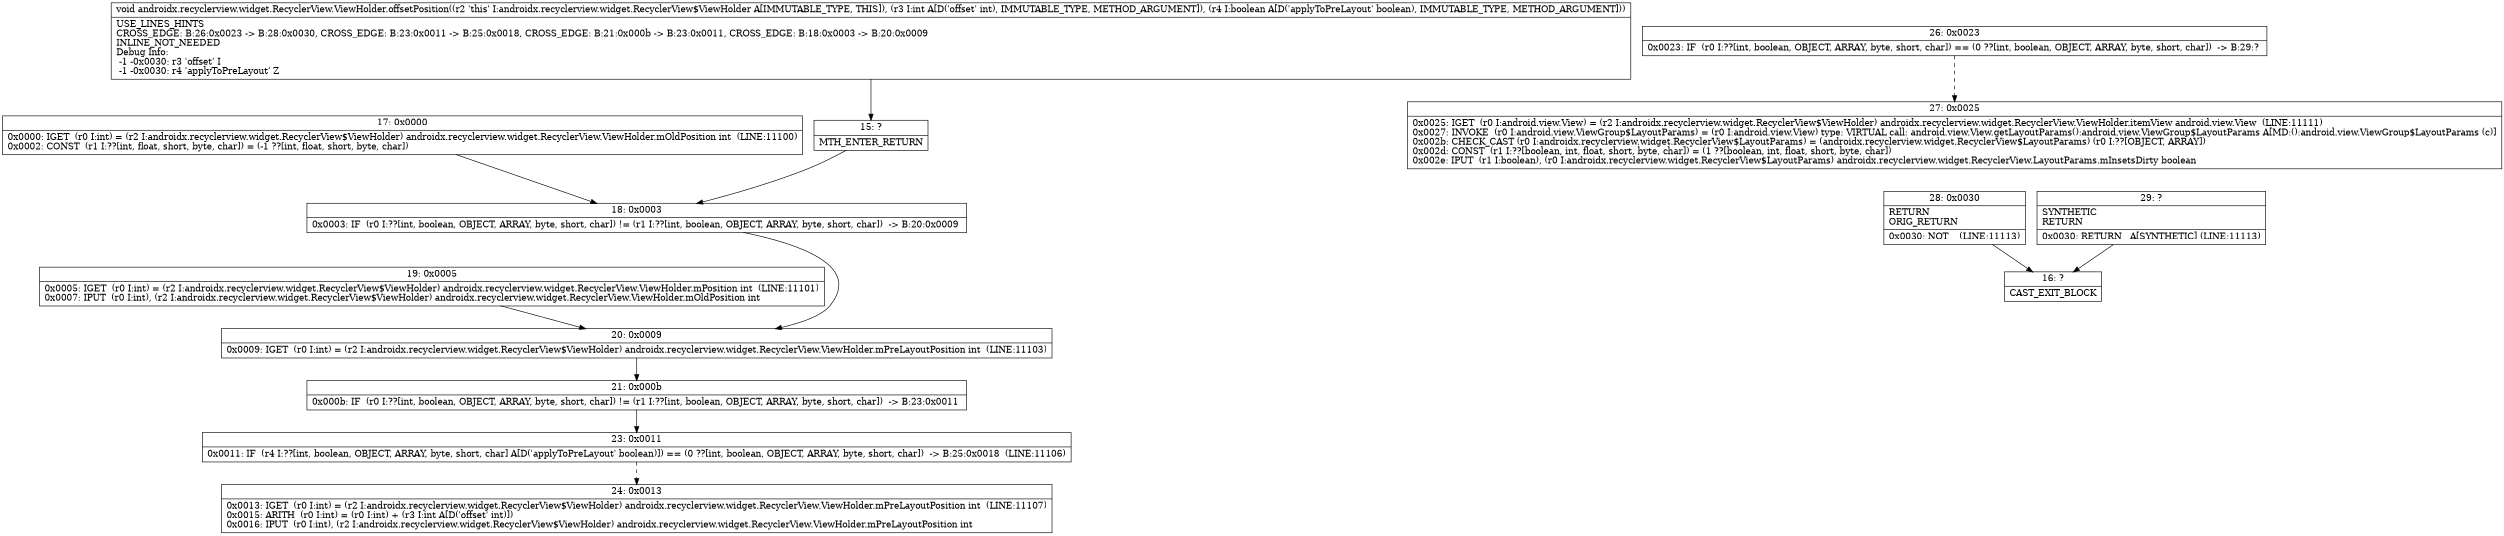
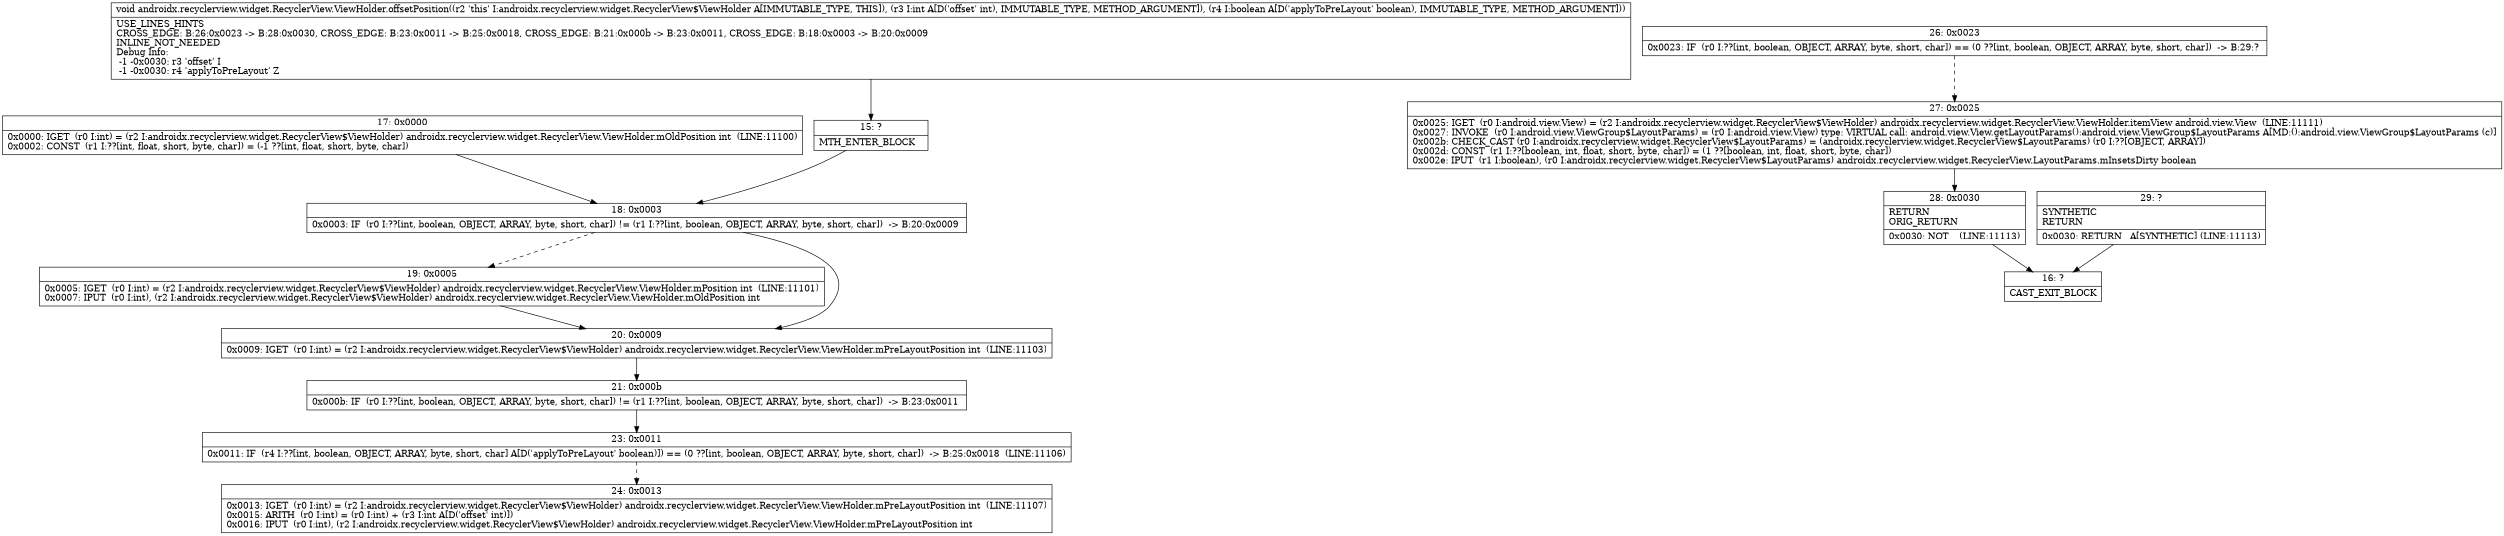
node "15: ?": text "MTH_ENTER_RETURN" -> "MTH_ENTER_BLOCK"
edge "27: 0x0025" -> "28: 0x0030": added
edge "18: 0x0003" -> "19: 0x0005": added
